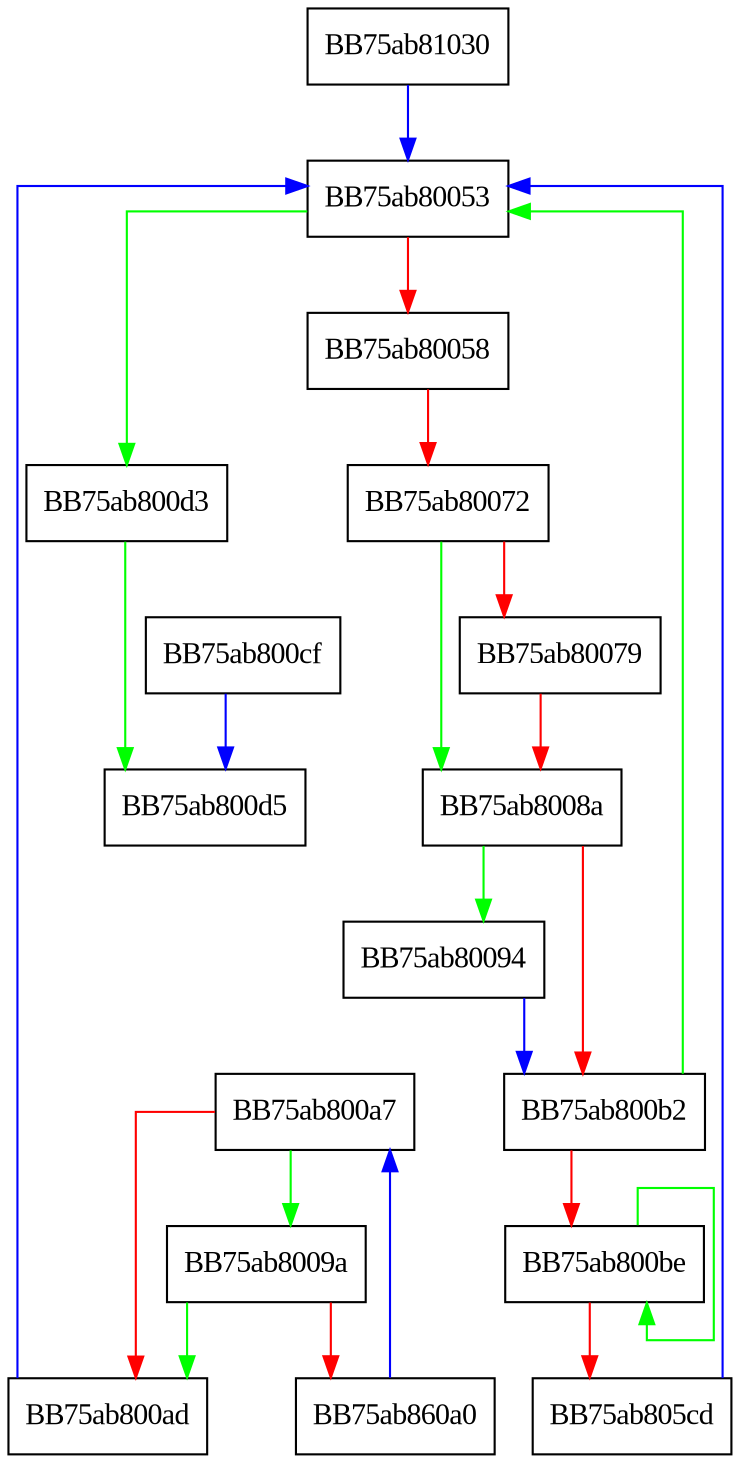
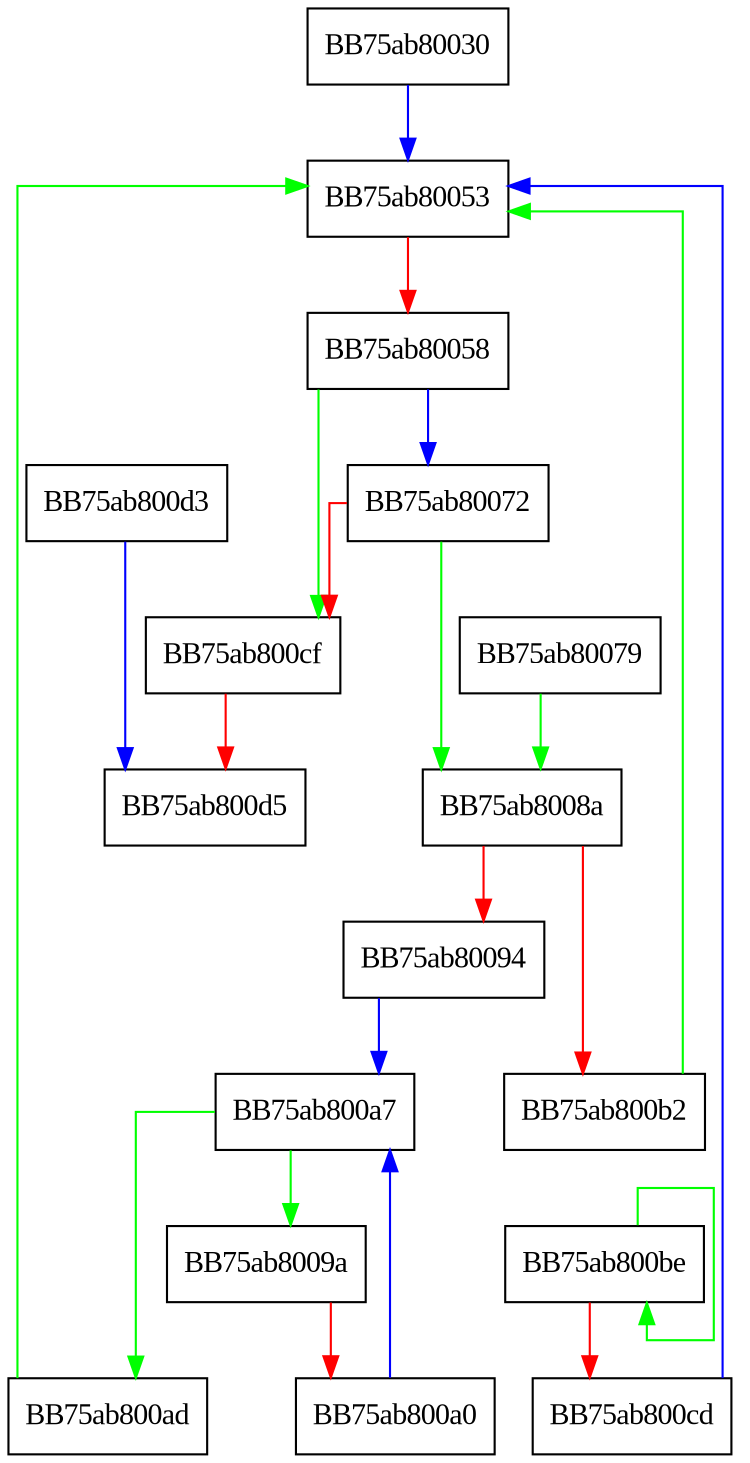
node "BB75ab81030": label "BB75ab81030" -> "BB75ab80030"
edge "BB75ab80053" -> "BB75ab800d3": removed
edge "BB75ab80058" -> "BB75ab80072": color red -> blue
edge "BB75ab80058" -> "BB75ab800cf": added
edge "BB75ab80072" -> "BB75ab80079": now "BB75ab80072" -> "BB75ab800cf"
edge "BB75ab800d3" -> "BB75ab800d5": color green -> blue
edge "BB75ab800ad" -> "BB75ab80053": color blue -> green
edge "BB75ab800cf" -> "BB75ab800d5": color blue -> red
edge "BB75ab80079" -> "BB75ab8008a": color red -> green
edge "BB75ab8008a" -> "BB75ab80094": color green -> red
edge "BB75ab80094" -> "BB75ab800b2": now "BB75ab80094" -> "BB75ab800a7"
edge "BB75ab800b2" -> "BB75ab800be": removed
edge "BB75ab800a7" -> "BB75ab800ad": color red -> green
edge "BB75ab8009a" -> "BB75ab800ad": removed
node "BB75ab860a0": label "BB75ab860a0" -> "BB75ab800a0"
node "BB75ab805cd": label "BB75ab805cd" -> "BB75ab800cd"
